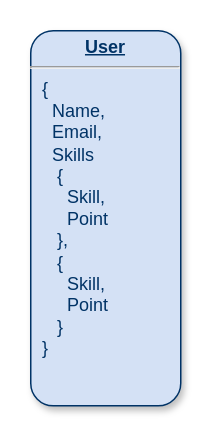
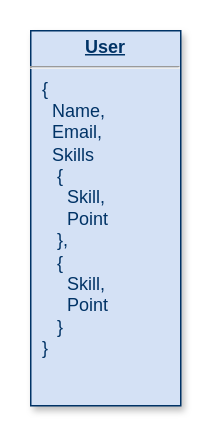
node "User { Name, Email, Skills { Skill, Point }, { Skill, Point } }": shape rounded rectangle -> rectangle
